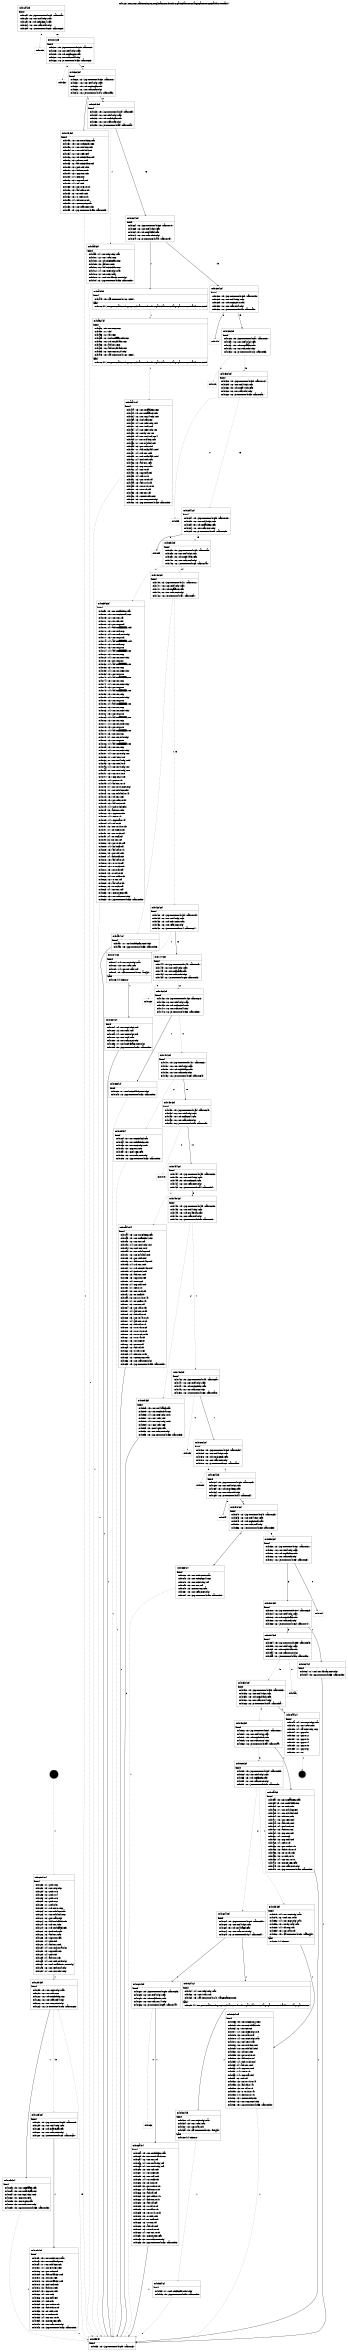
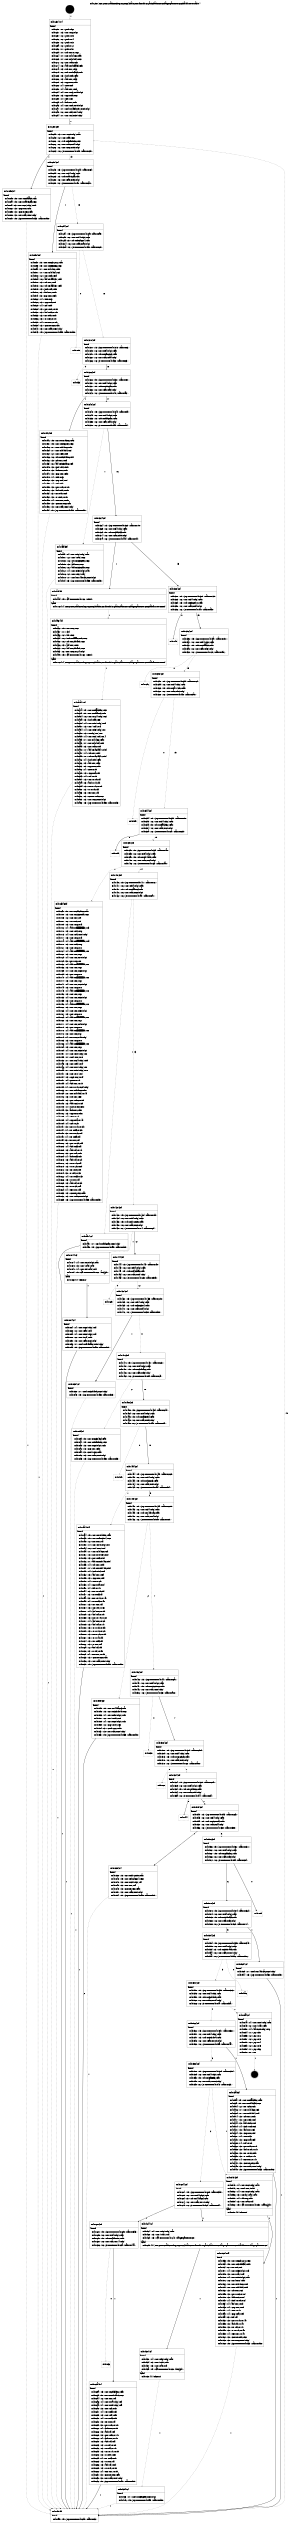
edge "0x4012d8 [28]" -> "0x4012f4 [28]": added, label "18"
edge "0x4015b0 [28]" -> "0x401e4a [21]": style bold -> dashed
